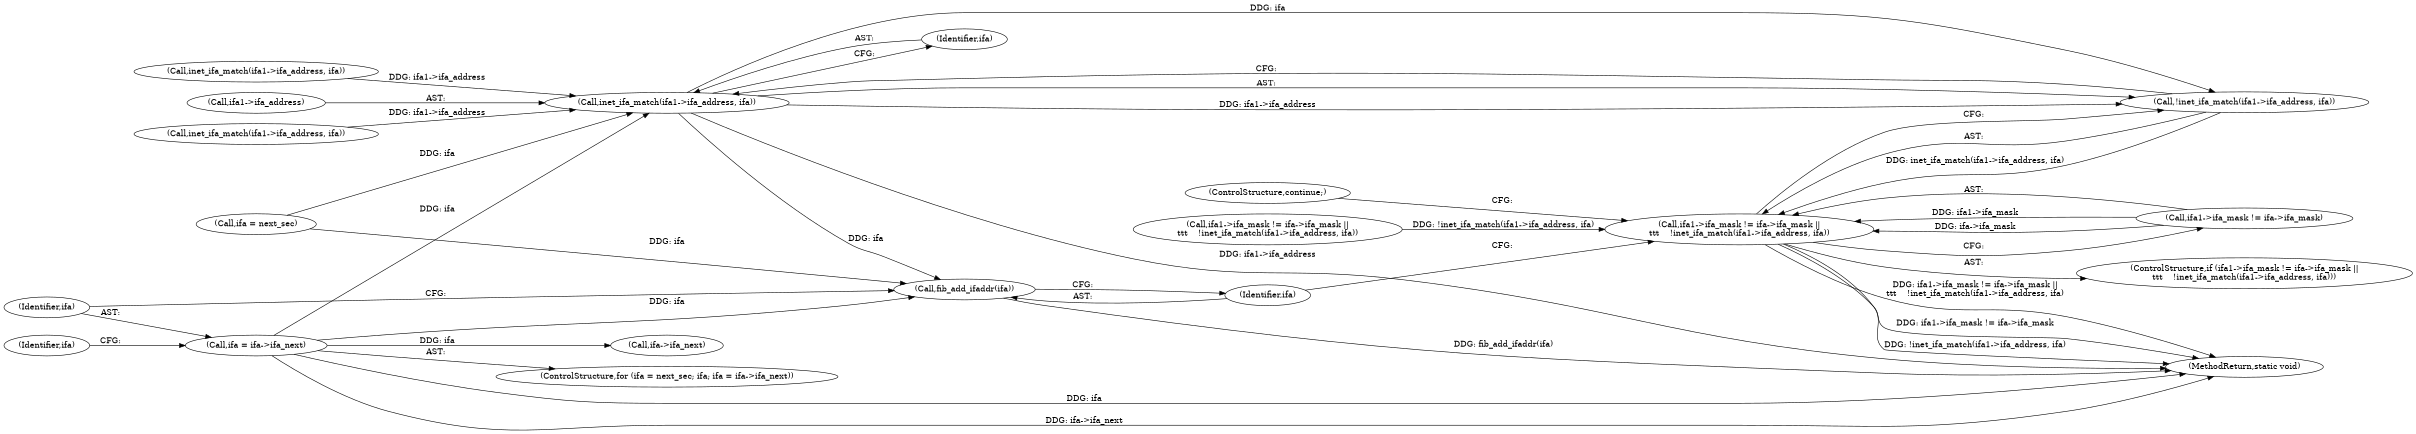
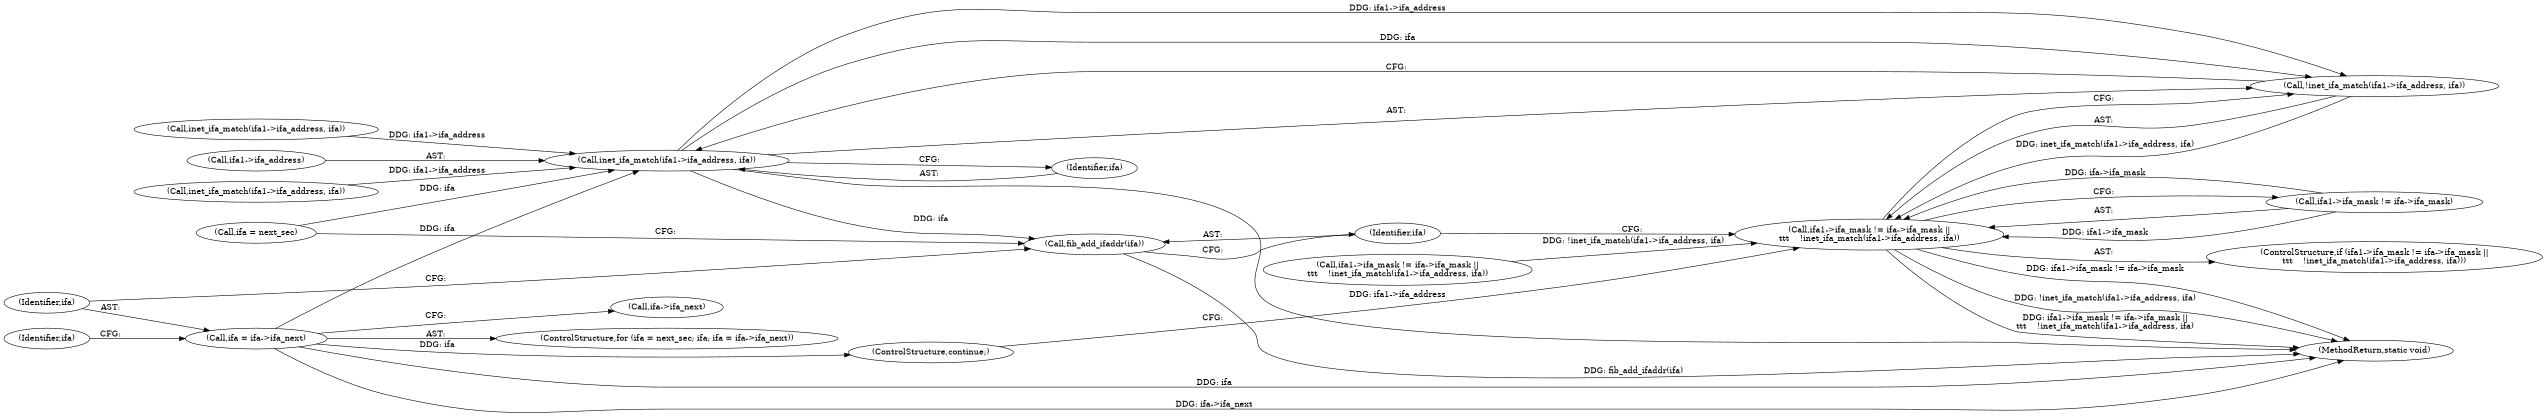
edge "(Call,ifa = next_sec)" -> "(Call,fib_add_ifaddr(ifa))": label "DDG: ifa" -> "CFG: "
edge "(Call,ifa = ifa->ifa_next)" -> "(Call,fib_add_ifaddr(ifa))": now "(Call,ifa = ifa->ifa_next)" -> "(ControlStructure,continue;)"
edge "(Call,ifa = ifa->ifa_next)" -> "(Call,ifa->ifa_next)": label "DDG: ifa" -> "CFG: "
